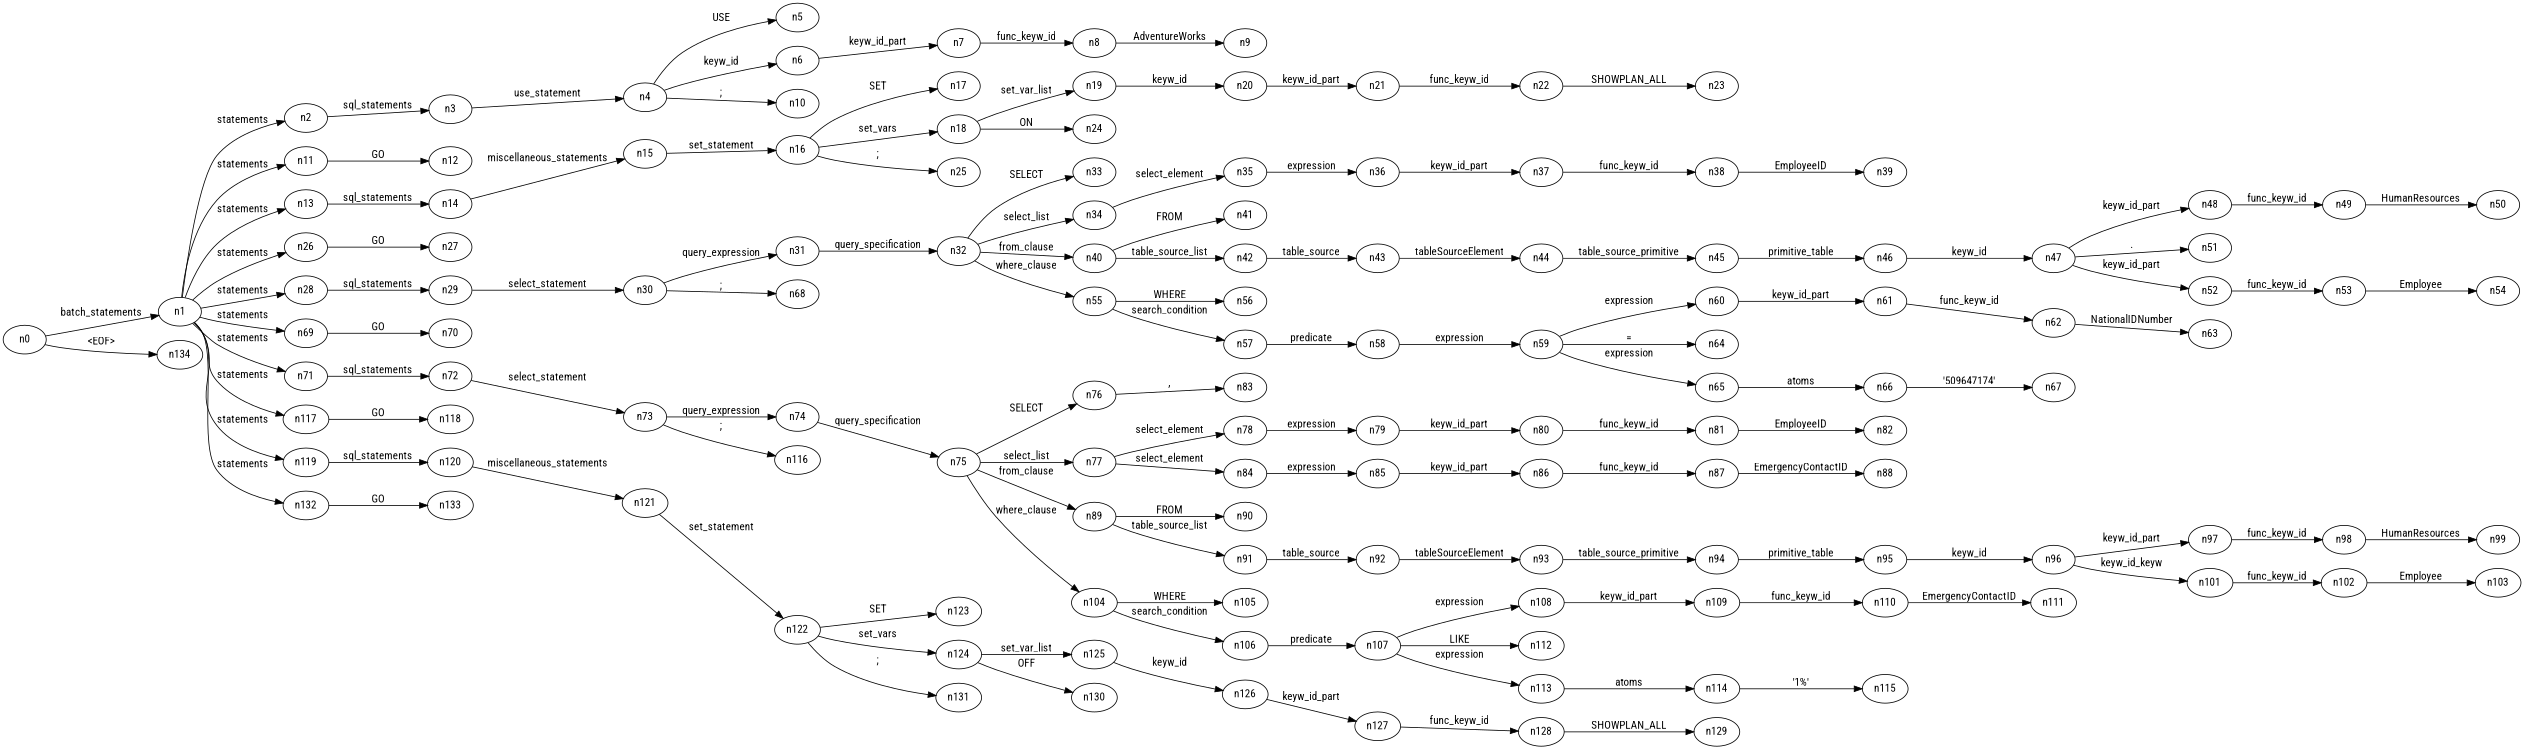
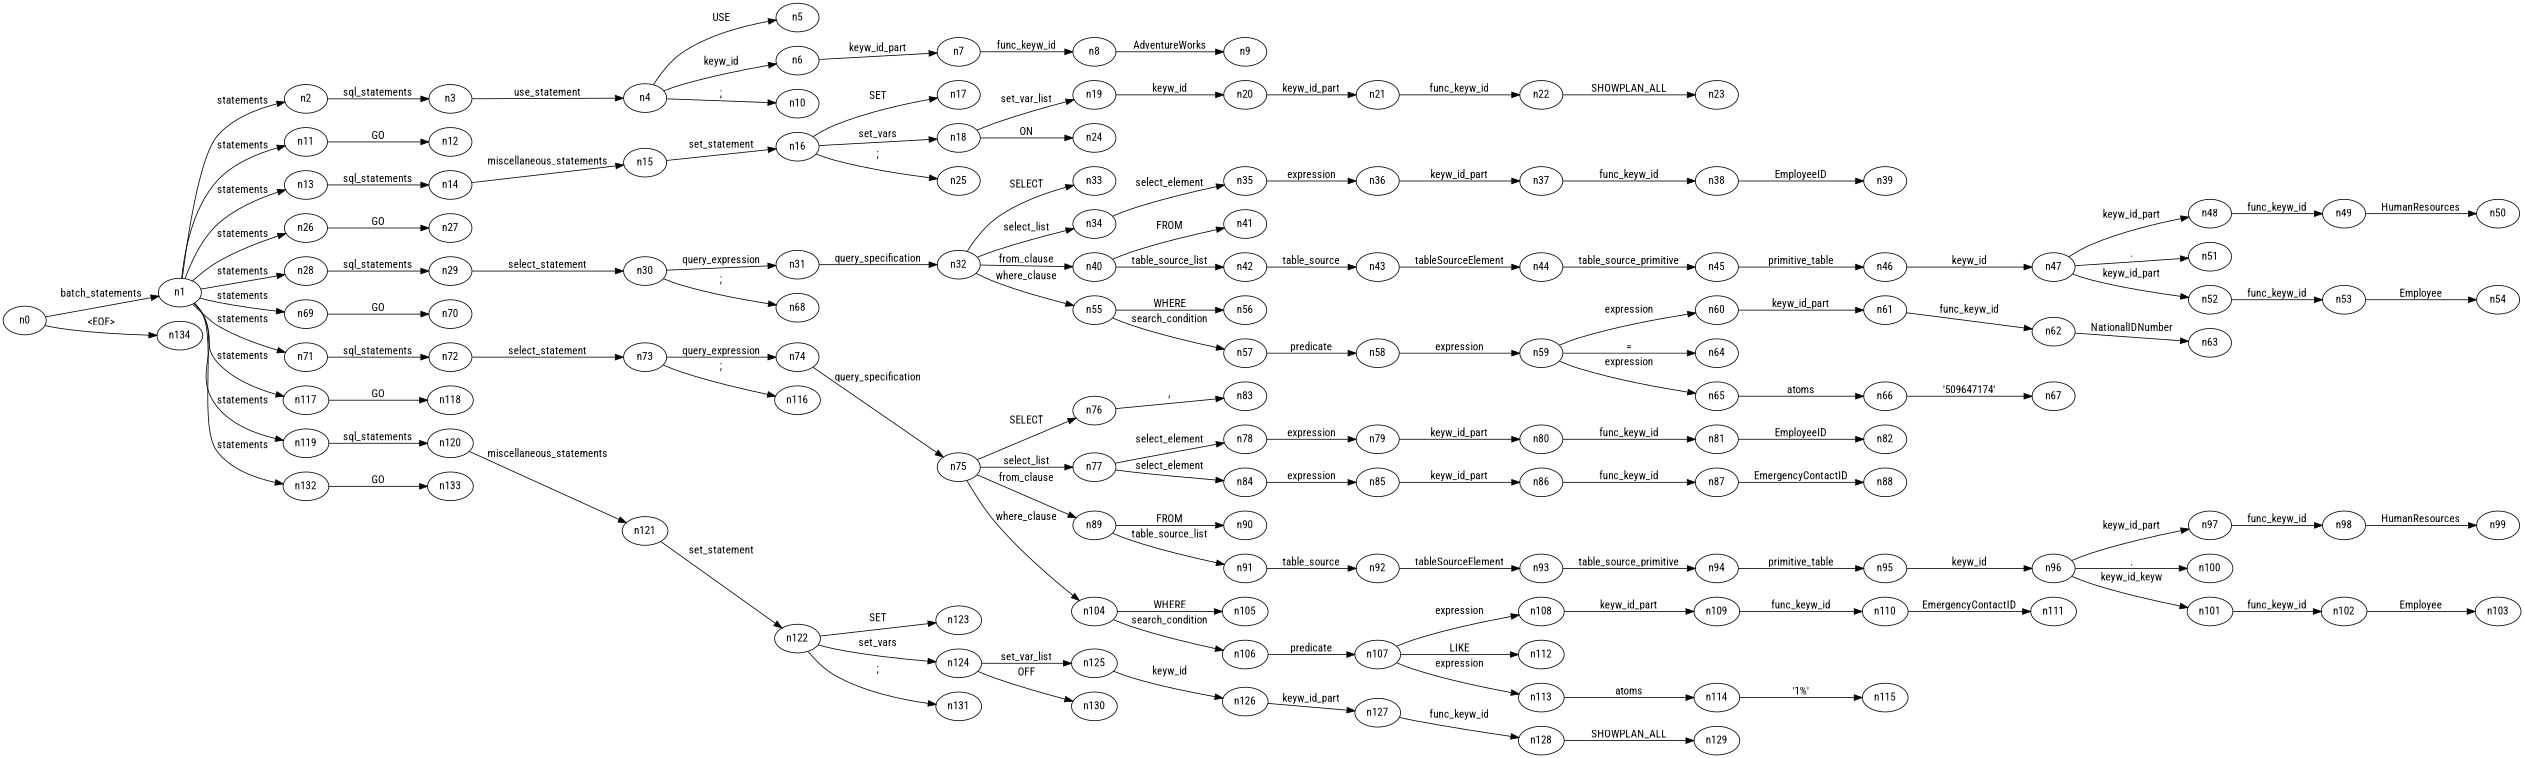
node "n100": added
